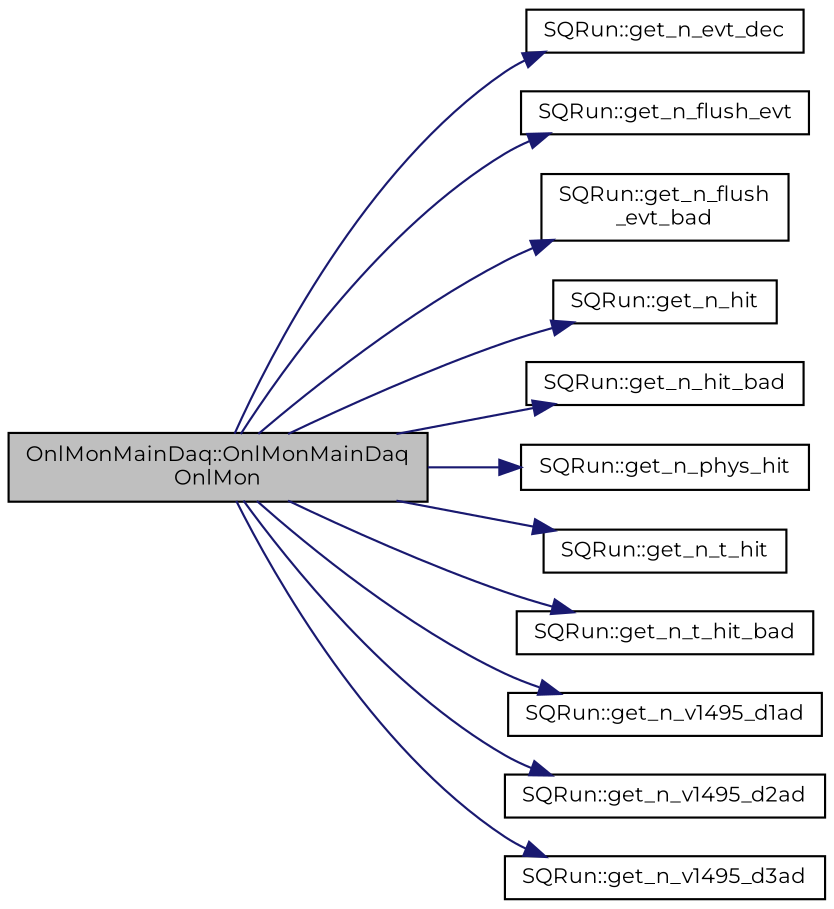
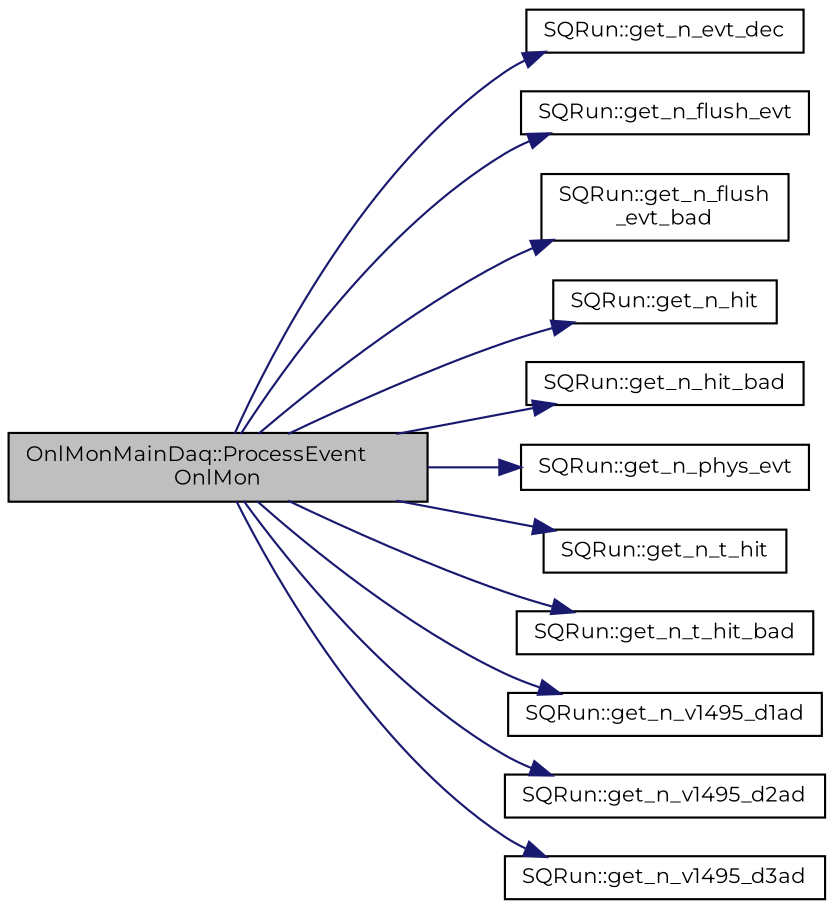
node "OnlMonMainDaq::OnlMonMainDaq OnlMon": label "OnlMonMainDaq::OnlMonMainDaq OnlMon" -> "OnlMonMainDaq::ProcessEvent OnlMon"
node "SQRun::get_n_phys_hit": label "SQRun::get_n_phys_hit" -> "SQRun::get_n_phys_evt"
